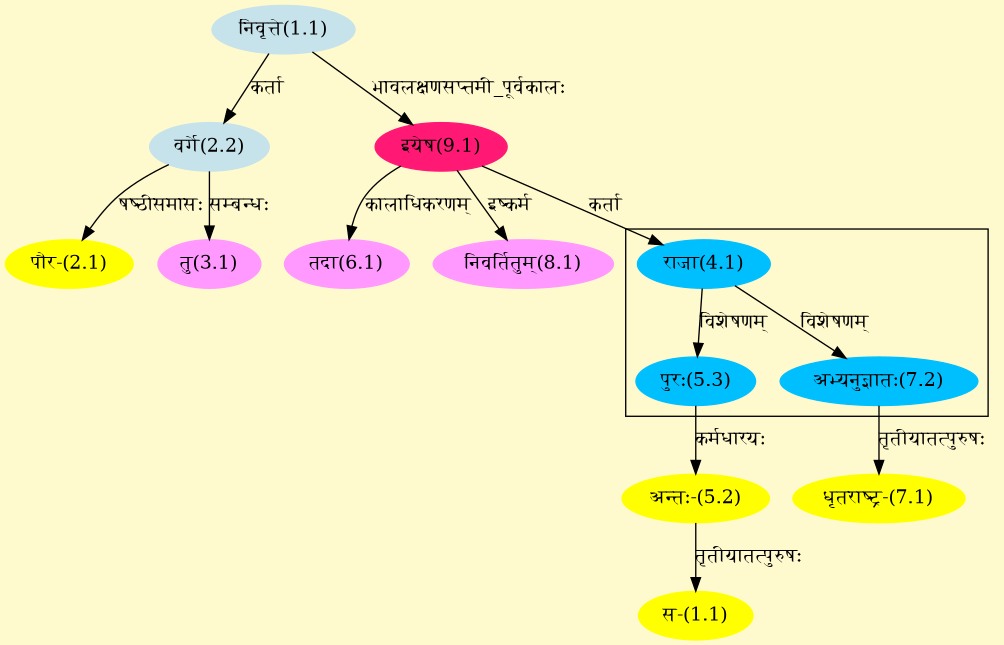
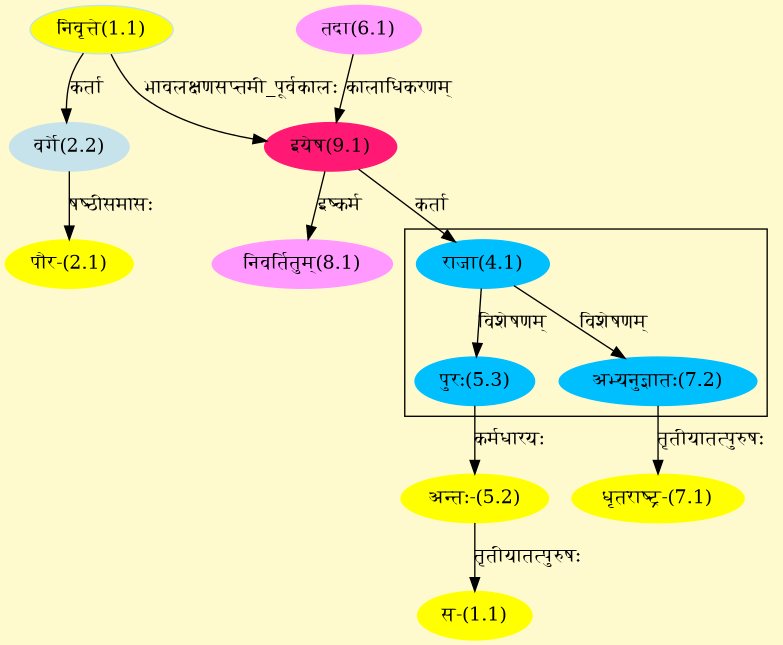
node "निवृत्ते(1.1)": fillcolor #c6e2eb -> #ffff00
edge "इयेष(9.1)" -> "तदा(6.1)": reversed
node "तु(3.1)": removed
